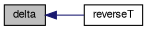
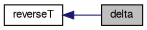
edge "reverseT" -> "delta": reversed
